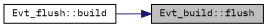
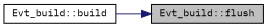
node "Evt_flush::build": label "Evt_flush::build" -> "Evt_build::build"
